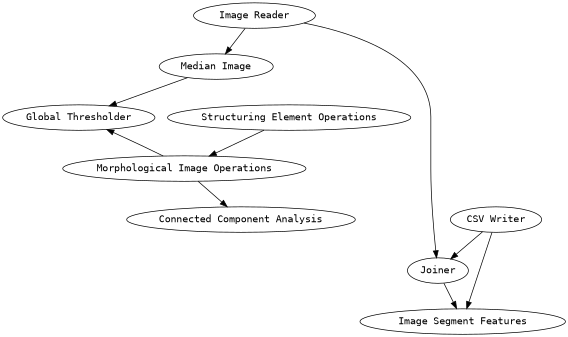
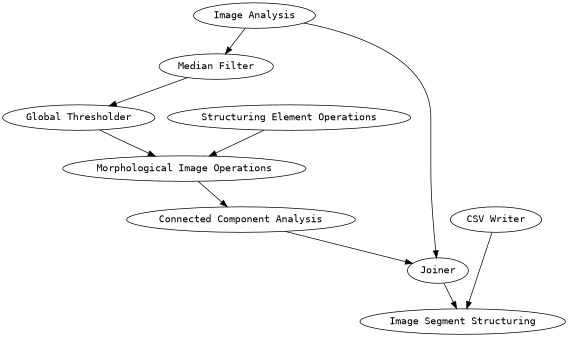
node "Image Reader": label "Image Reader" -> "Image Analysis"
node "Median Image": label "Median Image" -> "Median Filter"
edge "Morphological Image Operations" -> "Global Thresholder": reversed
edge "CSV Writer" -> "Joiner": now "Connected Component Analysis" -> "Joiner"
node "Image Segment Features": label "Image Segment Features" -> "Image Segment Structuring"
